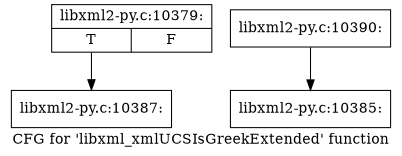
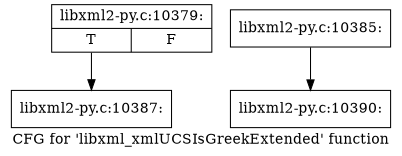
edge "libxml2-py.c:10390:" -> "libxml2-py.c:10385:": reversed
